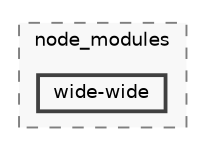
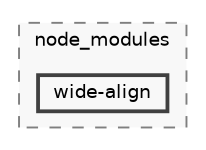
node "wide-wide": label "wide-wide" -> "wide-align"
